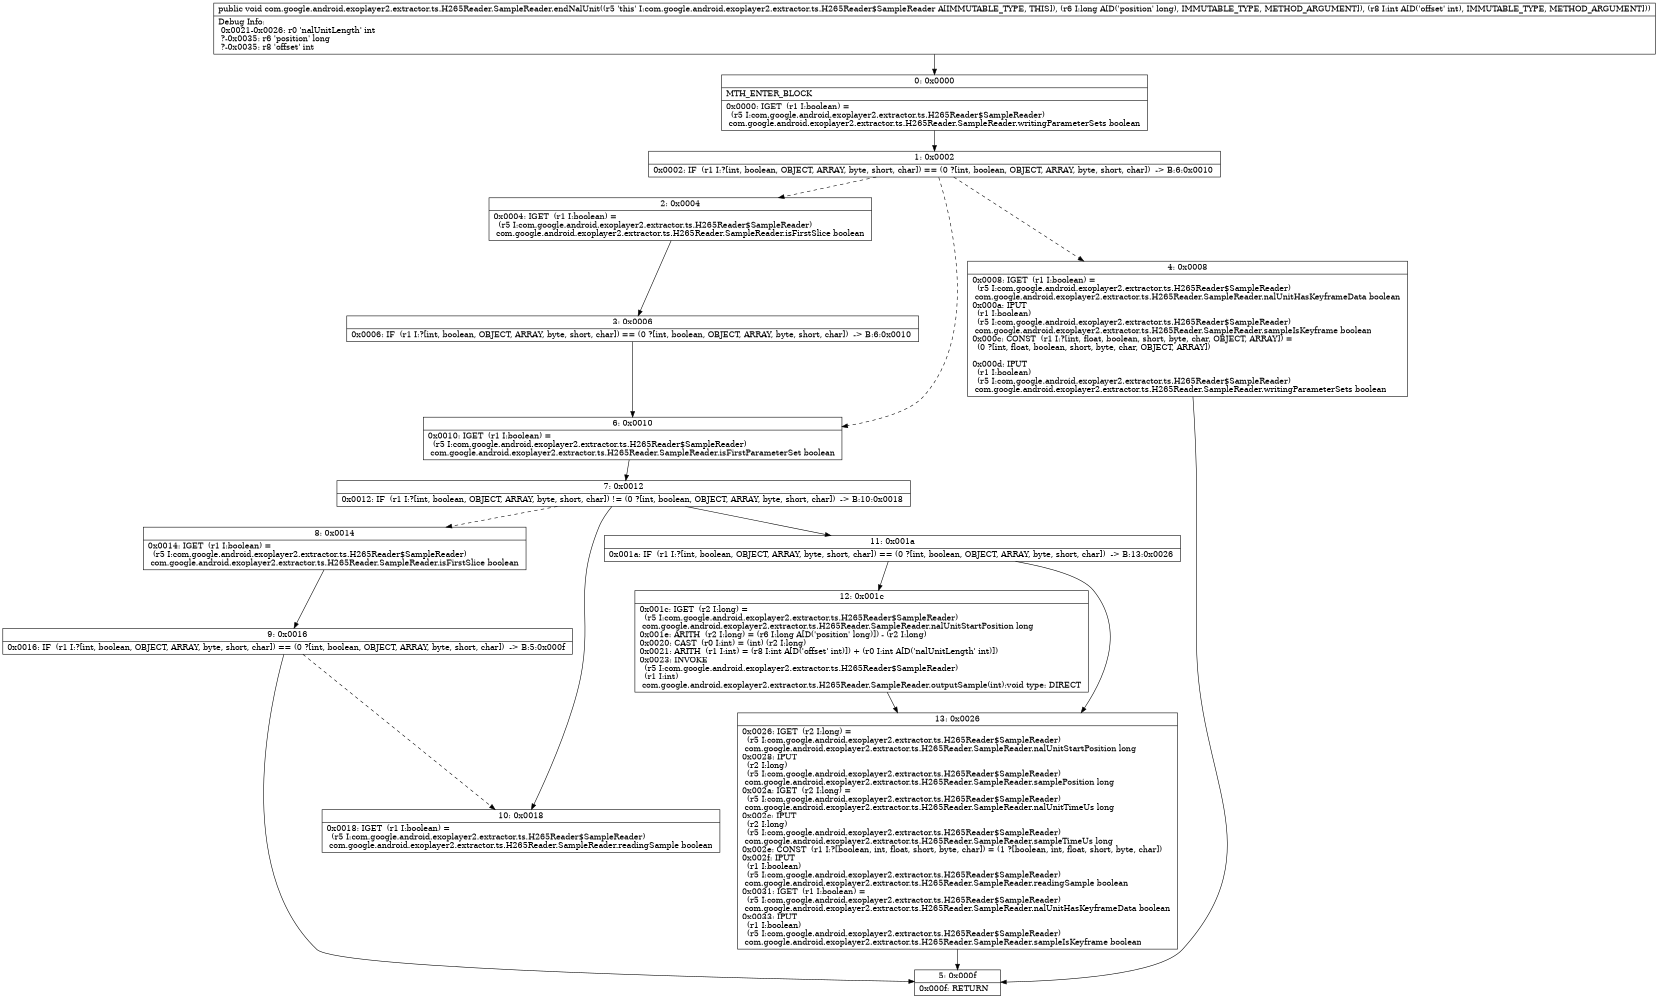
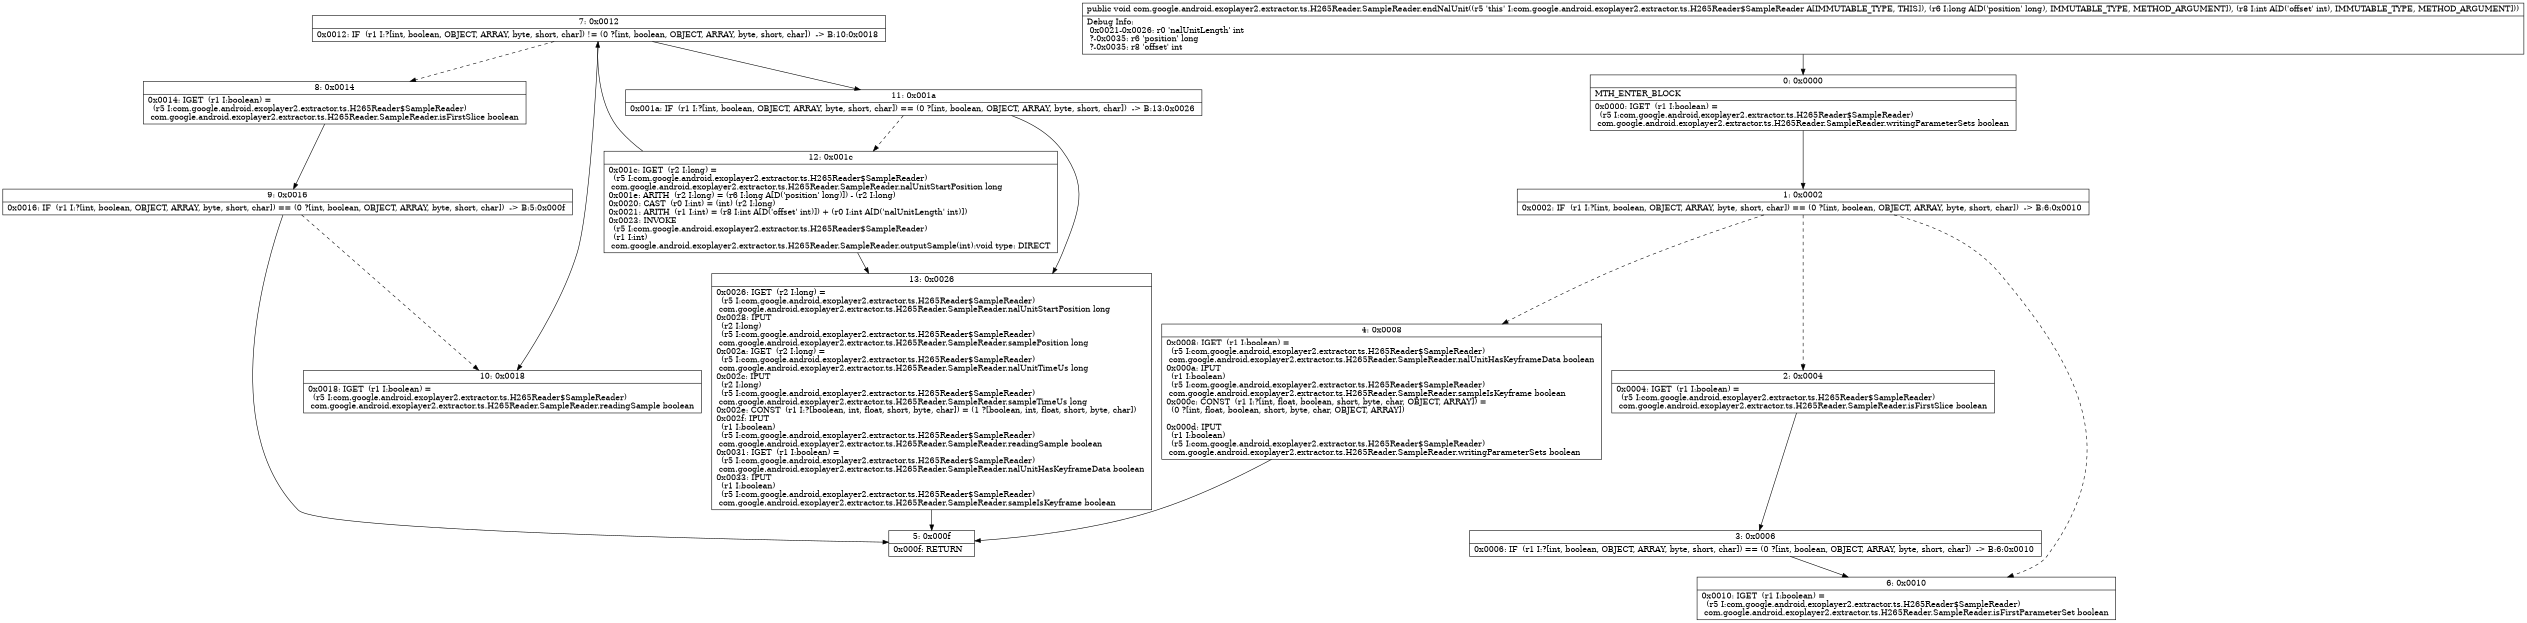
edge "6: 0x0010" -> "7: 0x0012": now "12: 0x001c" -> "7: 0x0012"
edge "11: 0x001a" -> "12: 0x001c": style solid -> dashed
